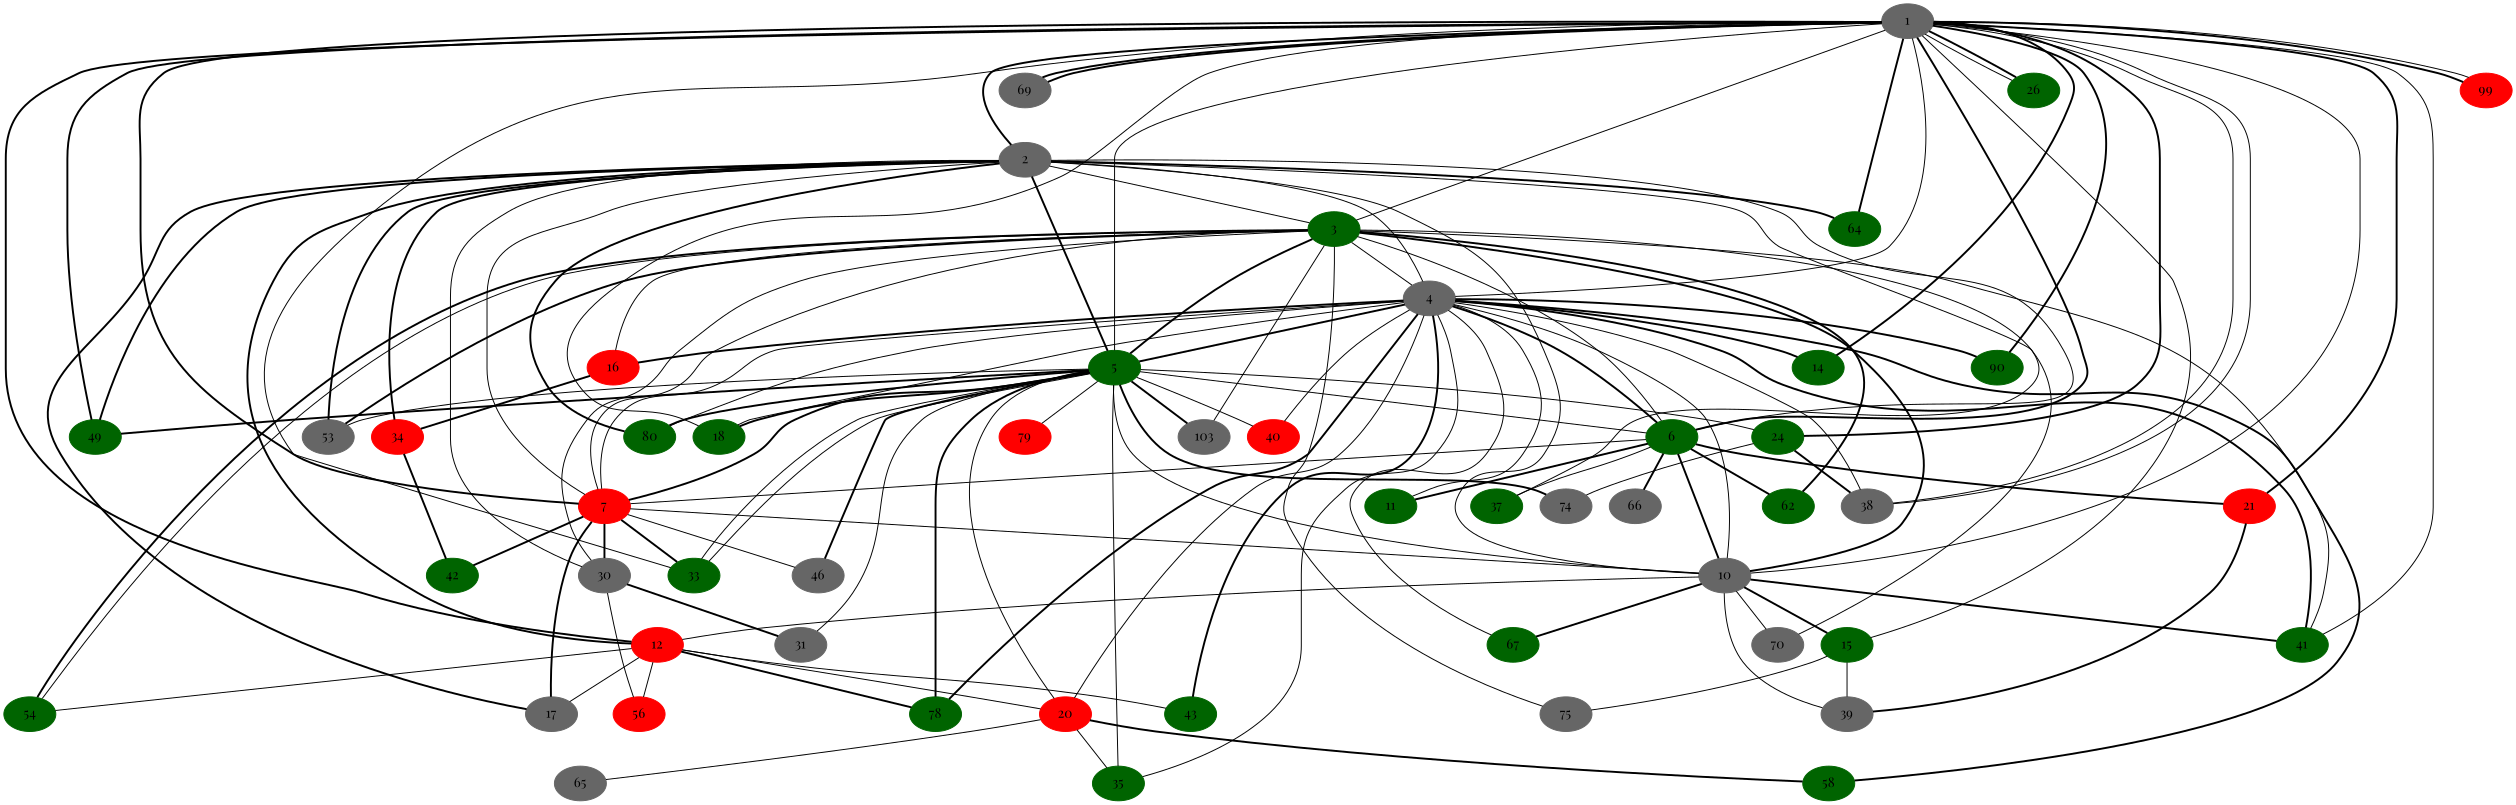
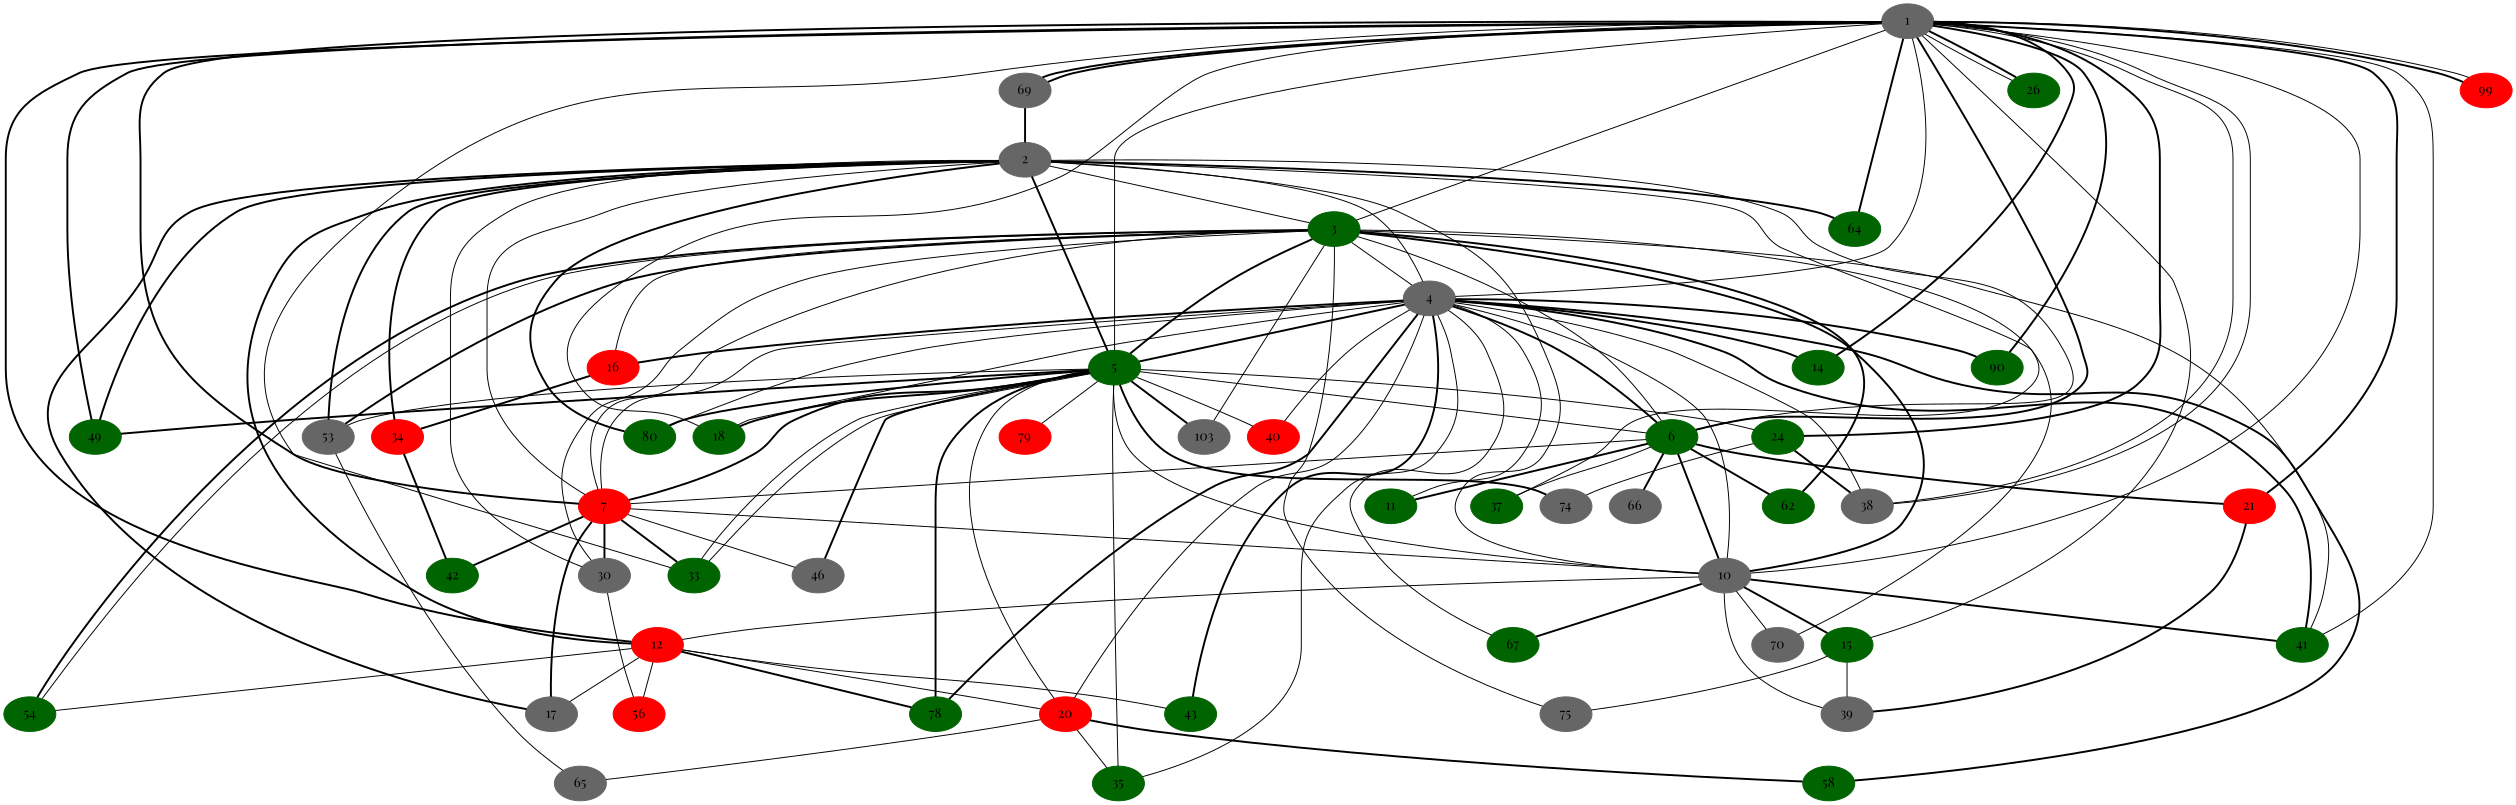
edge "1" -- "2": now "69" -- "2"
edge "53" -- "65": added
node "31": removed
